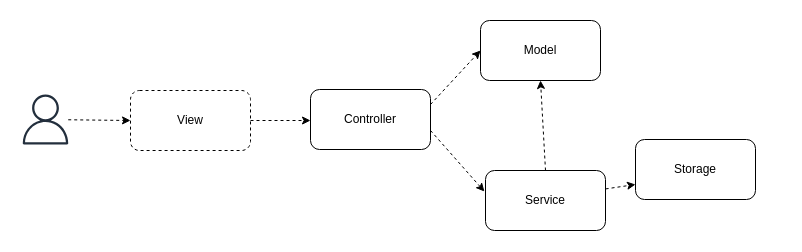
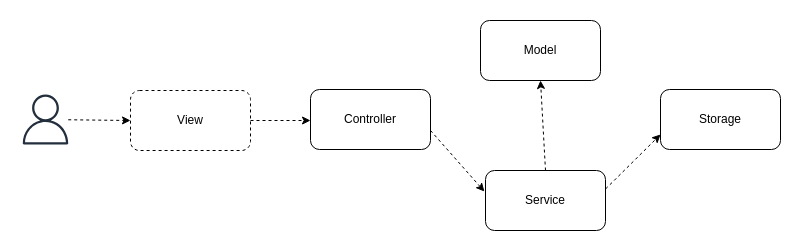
edge "Controller" -> "Model": removed
node "Storage": moved (696, 170) -> (721, 120)
